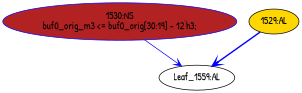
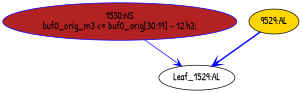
node "1529:AL": label "1529:AL" -> "9529:AL"
node "Leaf_1559:AL": label "Leaf_1559:AL" -> "Leaf_1529:AL"
